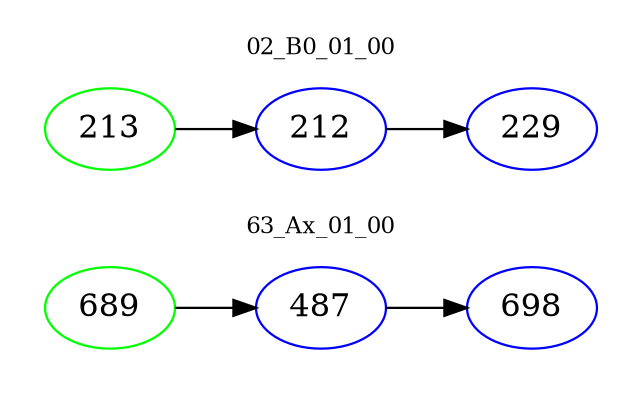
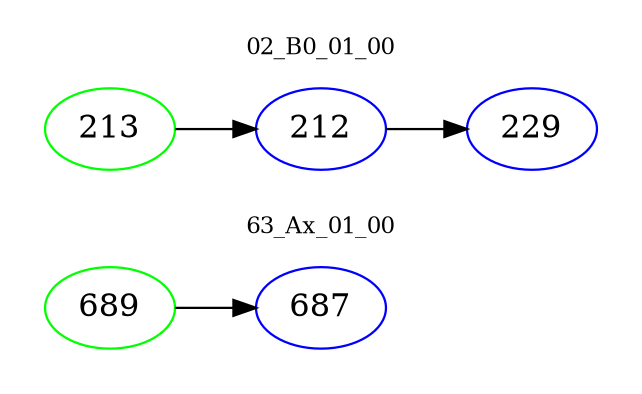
node "487": label "487" -> "687"
node "698": removed
